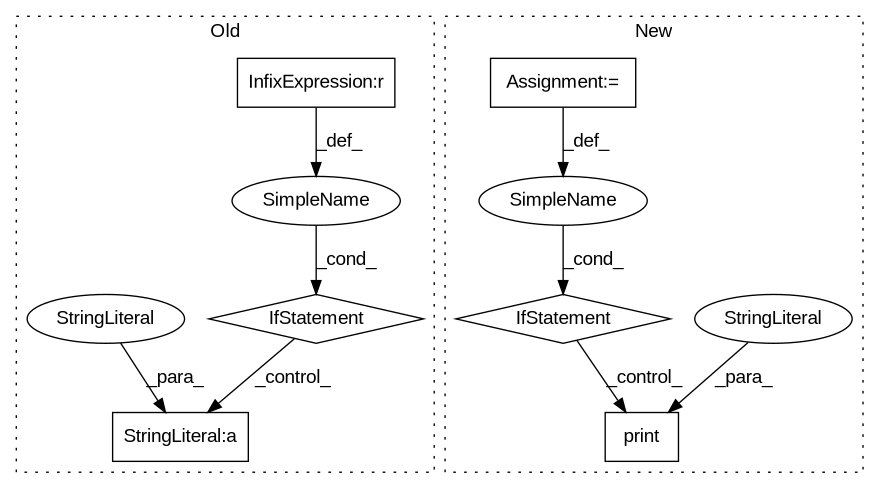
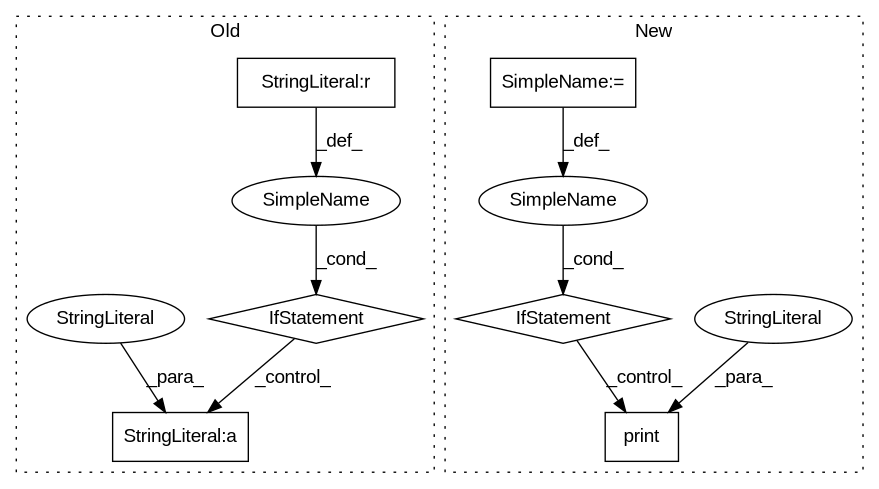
node "InfixExpression:r": label "InfixExpression:r" -> "StringLiteral:r"
node "Assignment:=": label "Assignment:=" -> "SimpleName:="
